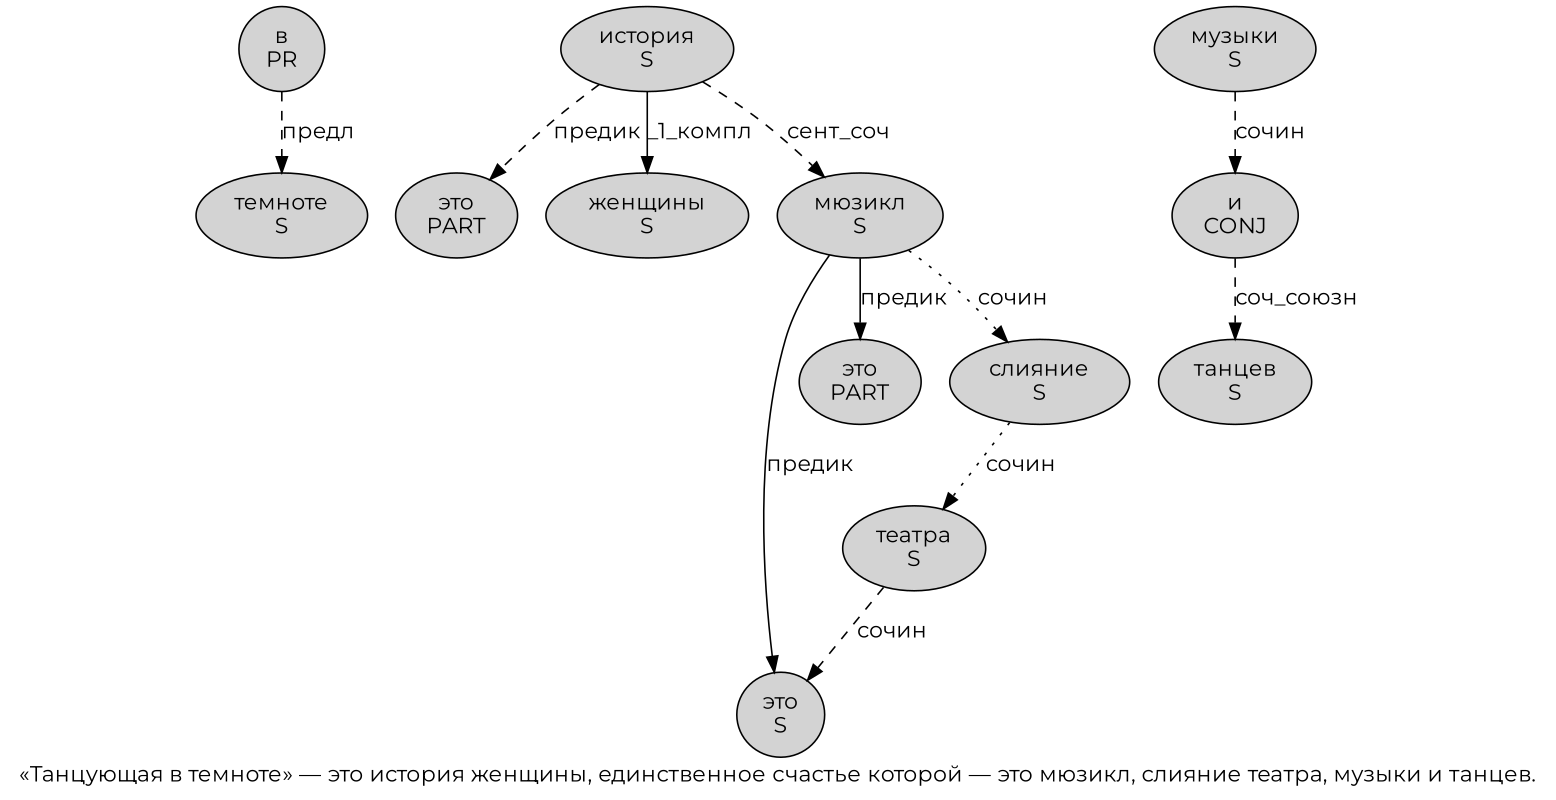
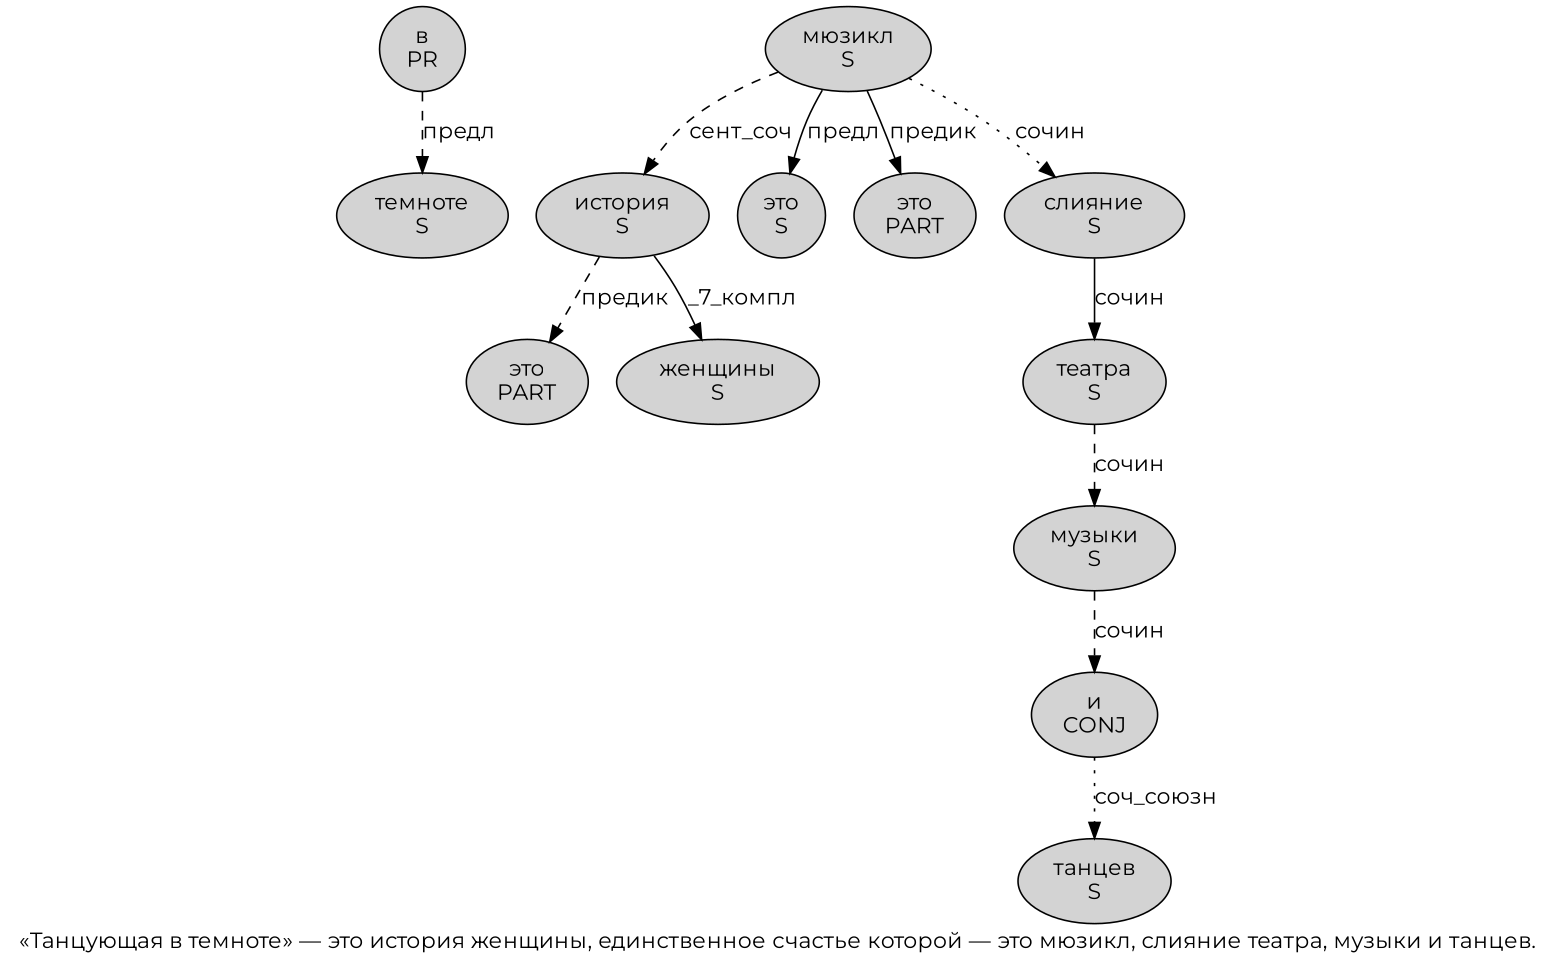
edge "история S" -> "мюзикл S": reversed
edge "история S" -> "женщины S": label "_1_компл" -> "_7_компл"
edge "и CONJ" -> "танцев S": style dashed -> dotted
edge "слияние S" -> "театра S": style dotted -> solid
edge "мюзикл S" -> "это S": label "предик" -> "предл"
edge "театра S" -> "это S": now "театра S" -> "музыки S"
